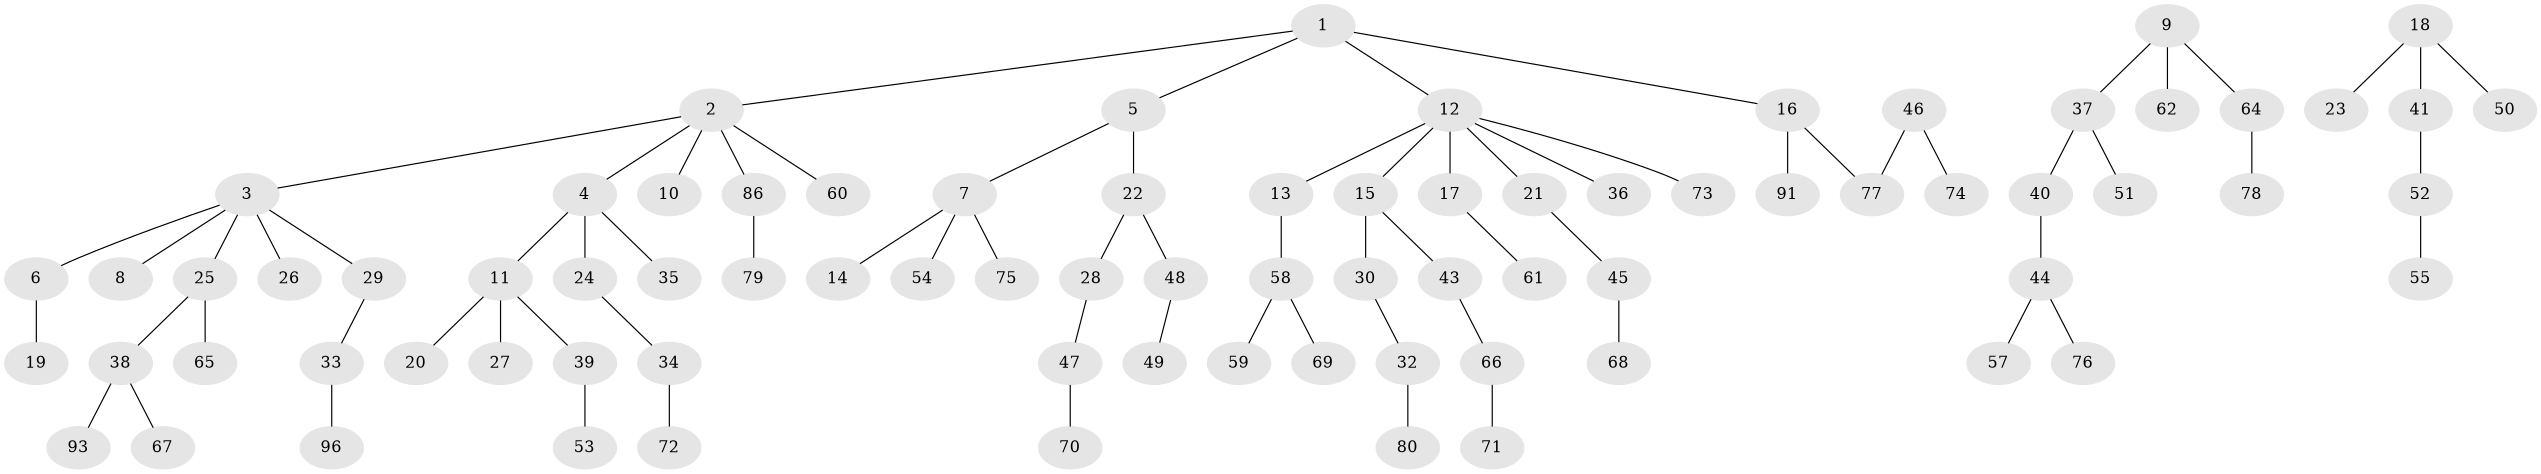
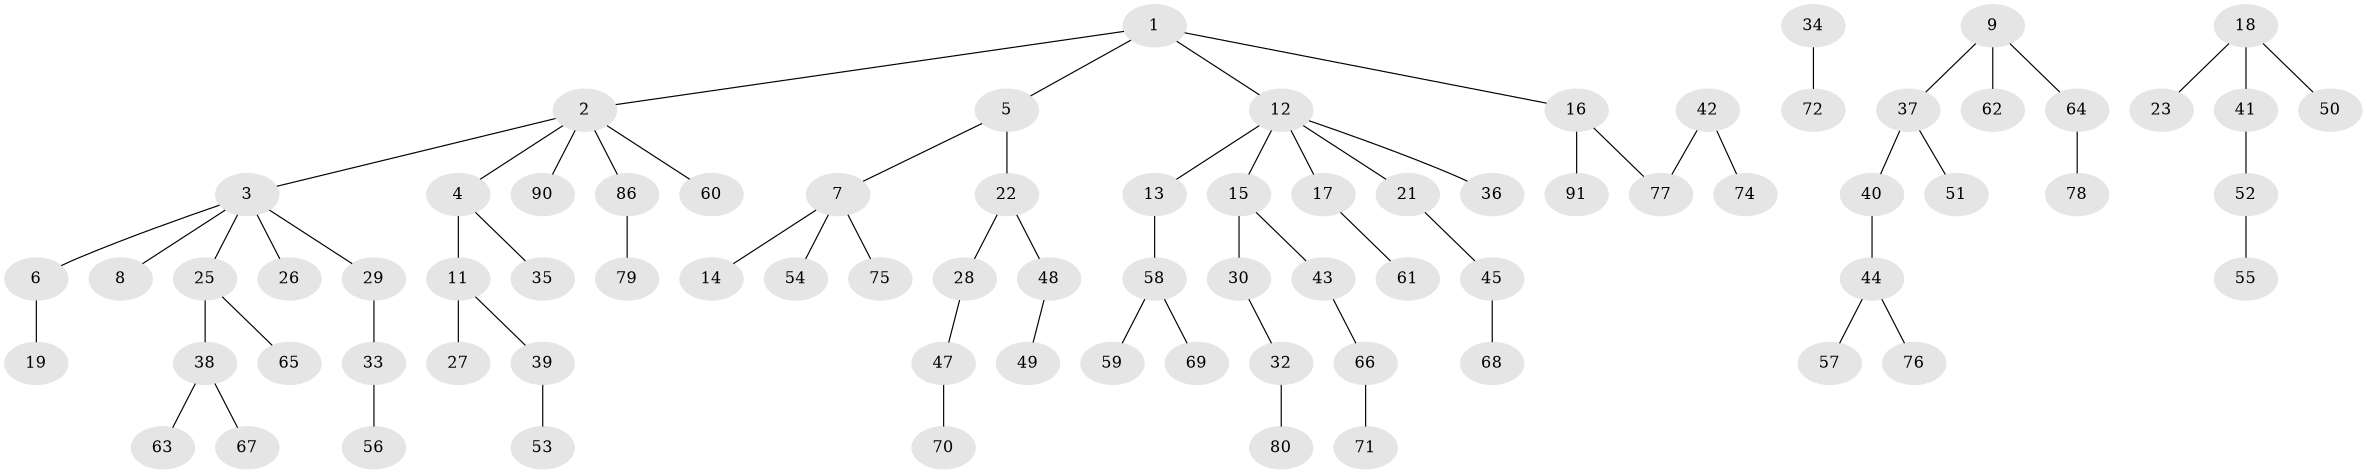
node "46": label "46" -> "42"
node "10": label "10" -> "90"
node "73": removed
node "24": removed
node "20": removed
node "93": label "93" -> "63"
node "96": label "96" -> "56"
